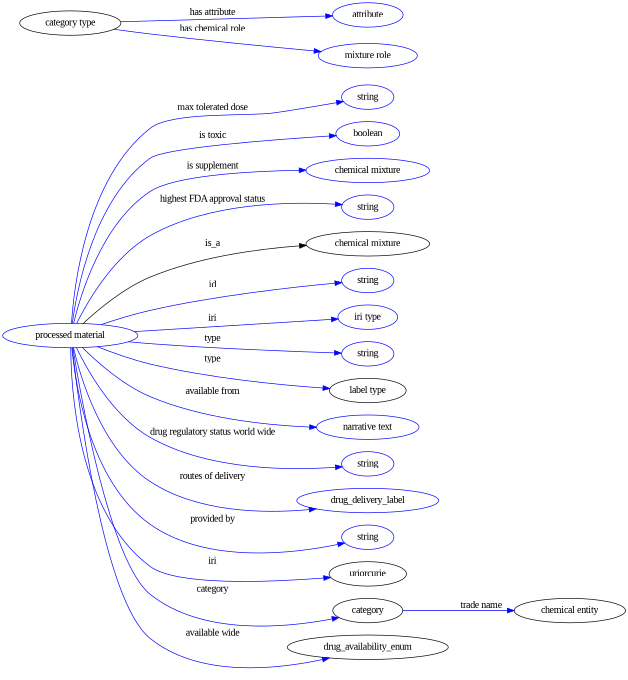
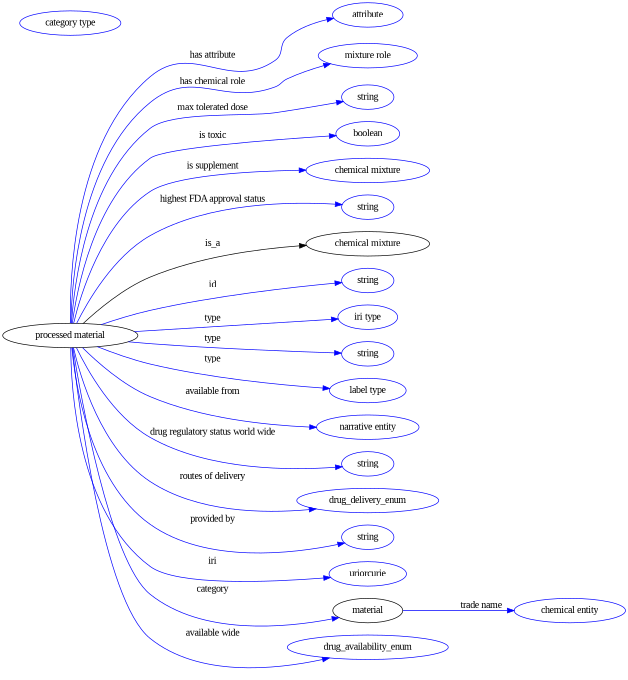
edge "category type" -> "attribute": now "processed material" -> "attribute"
node "category type": color black -> blue
edge "category type" -> "mixture role": now "processed material" -> "mixture role"
edge "processed material" -> "iri type": label "iri" -> "type"
node "processed material": color blue -> black
node "label type": color black -> blue
node "narrative text": label "narrative text" -> "narrative entity"
node "drug_delivery_label": label "drug_delivery_label" -> "drug_delivery_enum"
node "uriorcurie": color black -> blue
node "category": label "category" -> "material"
node "chemical entity": color black -> blue
node "drug_availability_enum": color black -> blue
